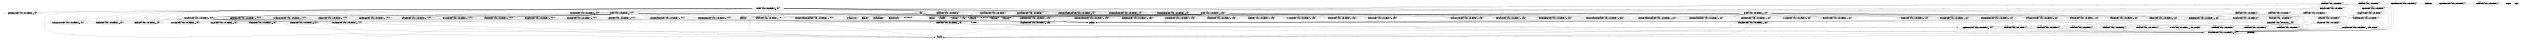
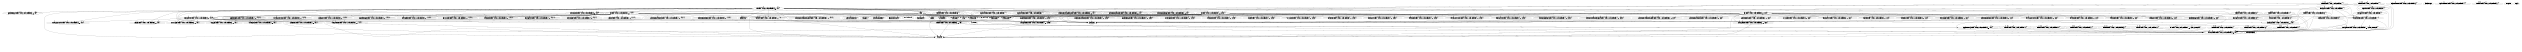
node "MirMapConstruction": label "MirMapConstruction" -> "CheckStaticRecursion"
node "EffectCheck": label "EffectCheck" -> "MirTypeck"
node "PluginRegistrar": added
node "CheckLoops": label "CheckLoops" -> "WfCheck"
node "RvalueCheck(DefId { krate: 0, node: DefIndex(4) => crate1 })": added
node "WfCheck(DefId { krate: 0, node: DefIndex(3) => core })": added
node "MatchCheck(DefId { krate: 0, node: DefIndex(5) => bar })": removed
node "TraitSelect(DefId { krate: 1, node: DefIndex(9) })": removed
node "TypeckItemType": label "TypeckItemType" -> "IntrinsicUseCheck"
